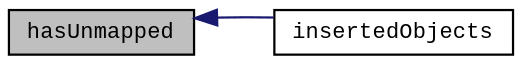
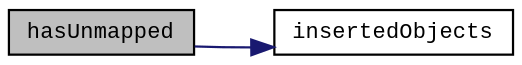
edge "insertedObjects" -> "hasUnmapped": reversed
